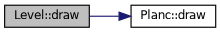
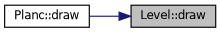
edge "Level::draw" -> "Planc::draw": reversed
